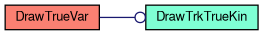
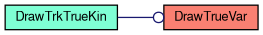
edge "DrawTrueVar" -> "DrawTrkTrueKin": reversed
